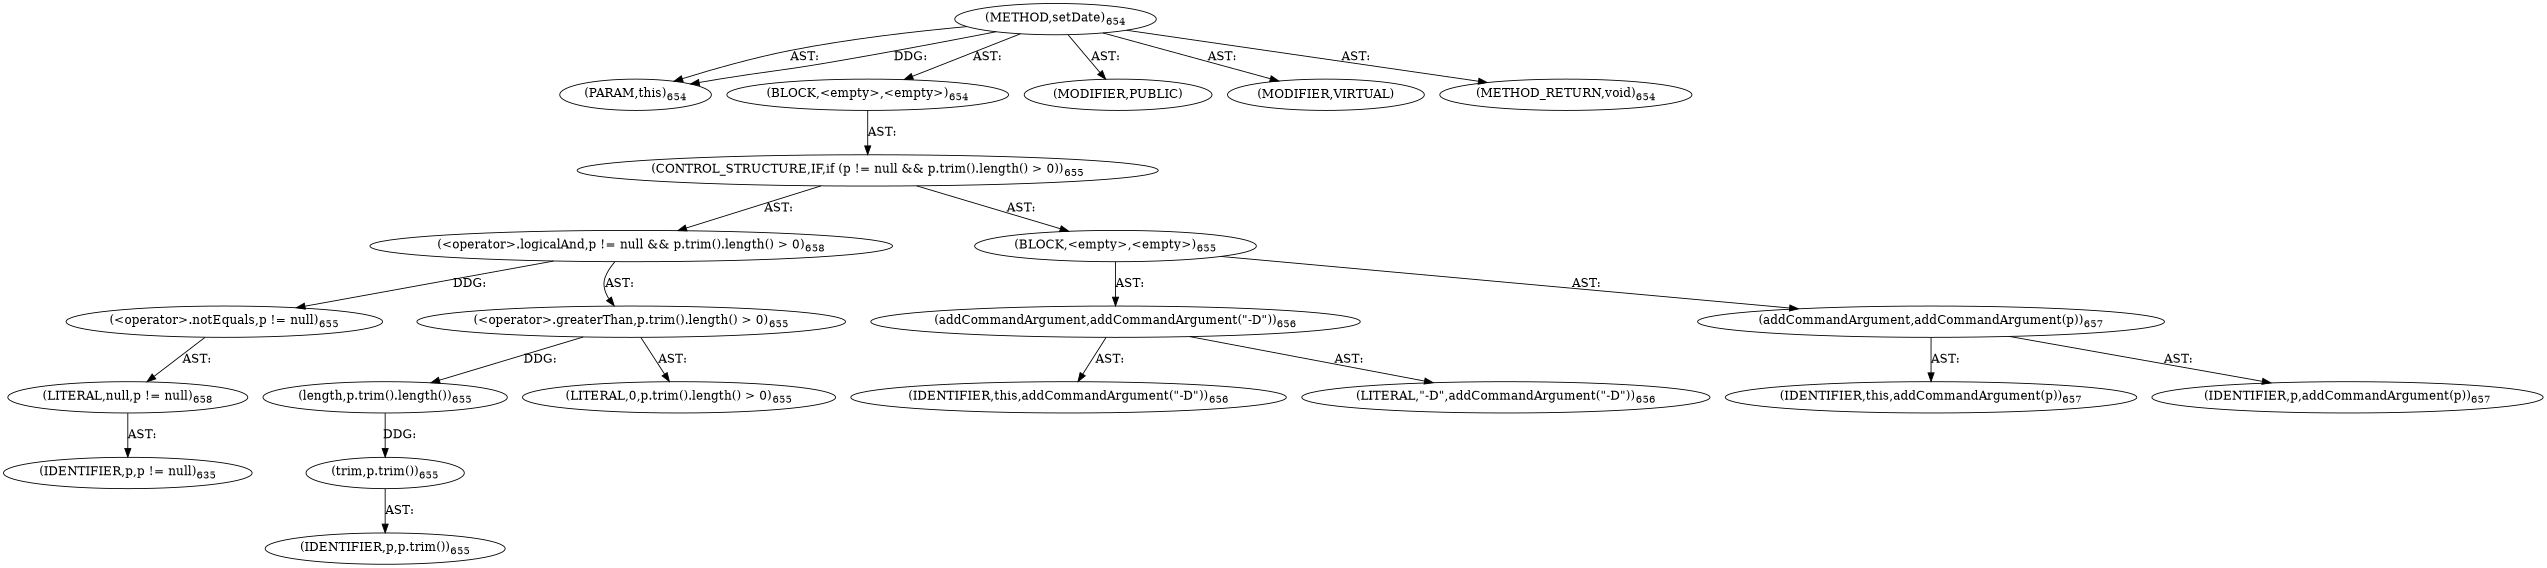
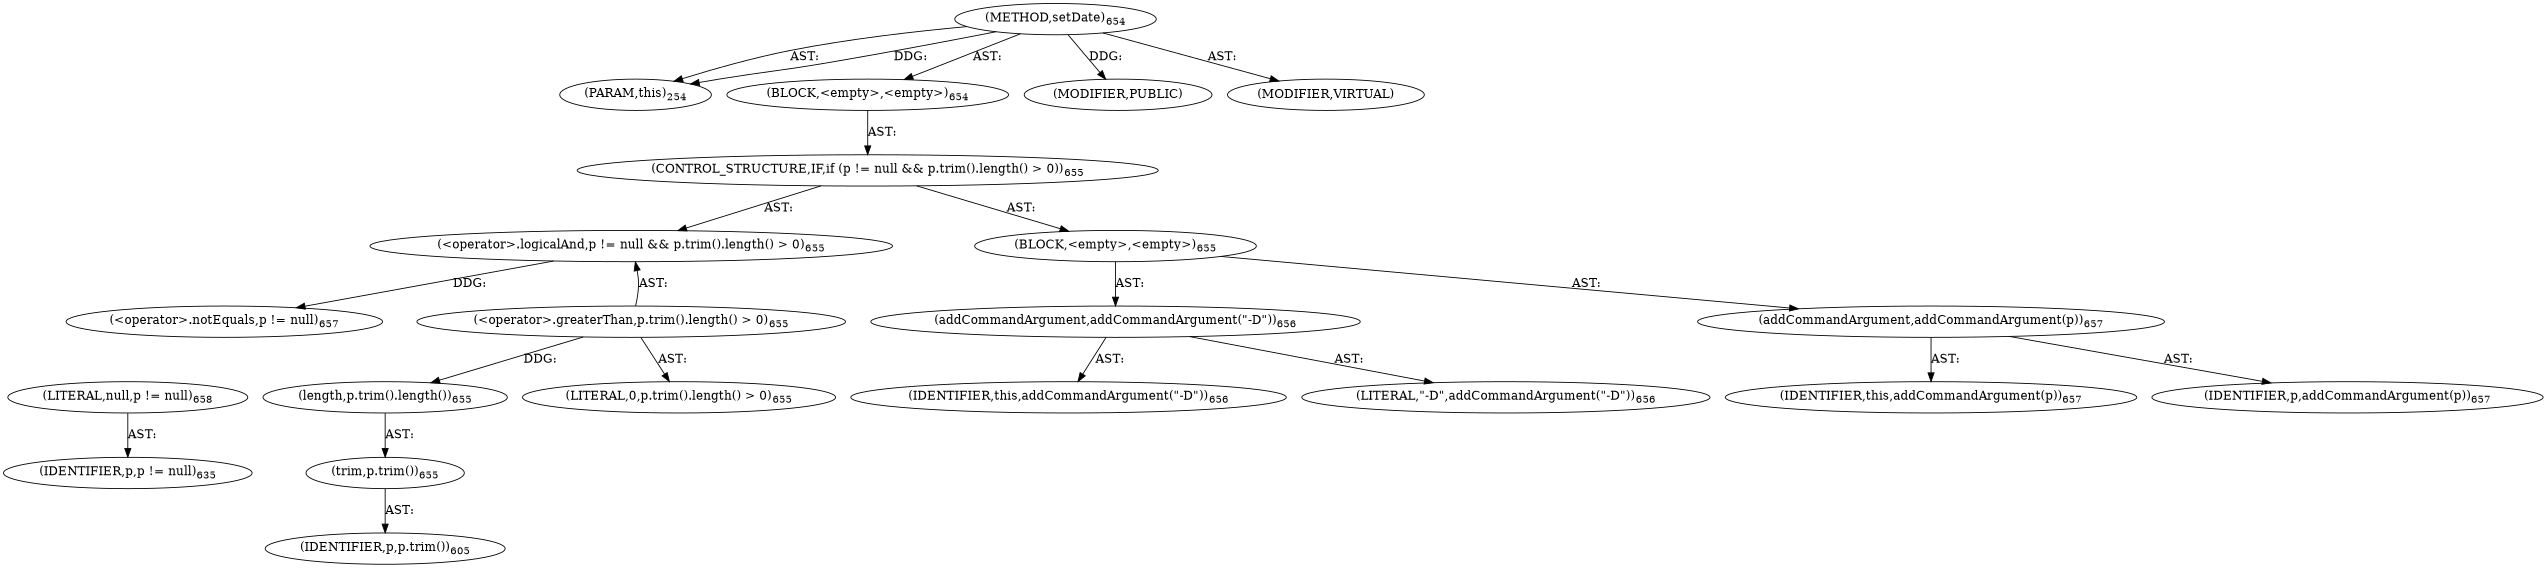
edge "(METHOD,setDate)" -> "(MODIFIER,PUBLIC)": label "AST: " -> "DDG: "
node "(PARAM,this)": text "654" -> "254"
node "(METHOD_RETURN,void)": removed
node "(<operator>.logicalAnd,p != null && p.trim().length() > 0)": text "658" -> "655"
edge "(<operator>.logicalAnd,p != null && p.trim().length() > 0)" -> "(<operator>.greaterThan,p.trim().length() > 0)": reversed
node "(<operator>.notEquals,p != null)": text "655" -> "657"
edge "(<operator>.notEquals,p != null)" -> "(LITERAL,null,p != null)": removed, label "AST:"
edge "(length,p.trim().length())" -> "(trim,p.trim())": label "DDG: " -> "AST: "
node "(IDENTIFIER,p,p.trim())": text "655" -> "605"
